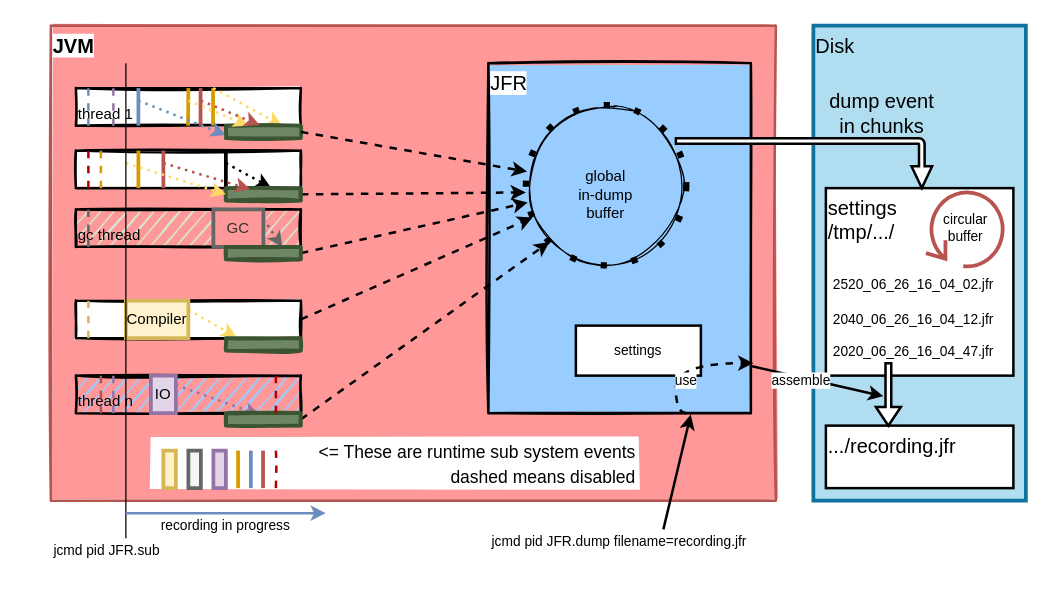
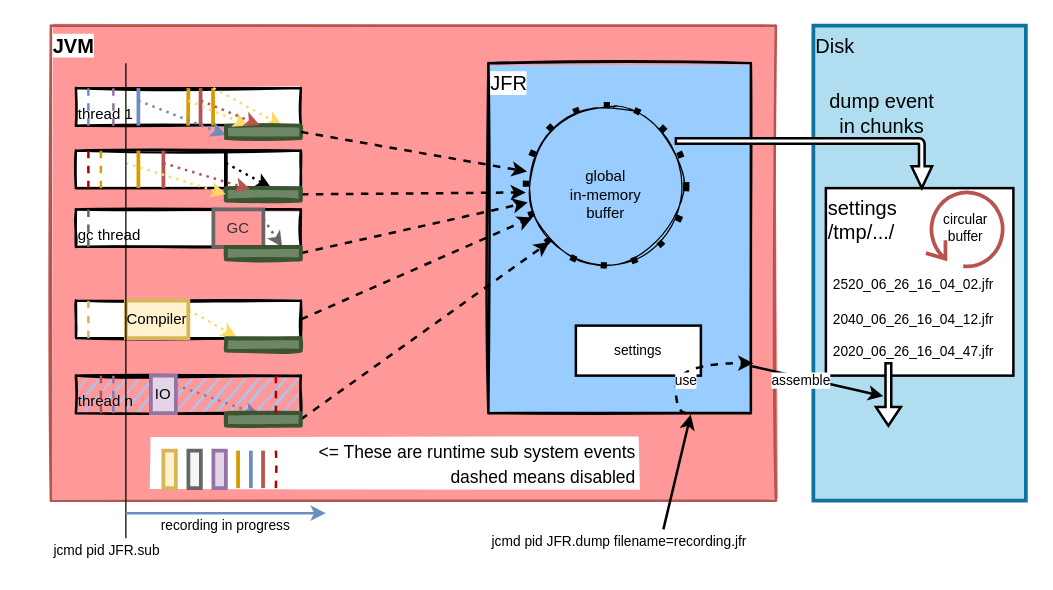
node "global in-dump buffer": label "global in-dump buffer" -> "global in-memory buffer"
node "gc thread": fillcolor #d5e8d4 -> #ffffff
node ".../recording.jfr": removed
